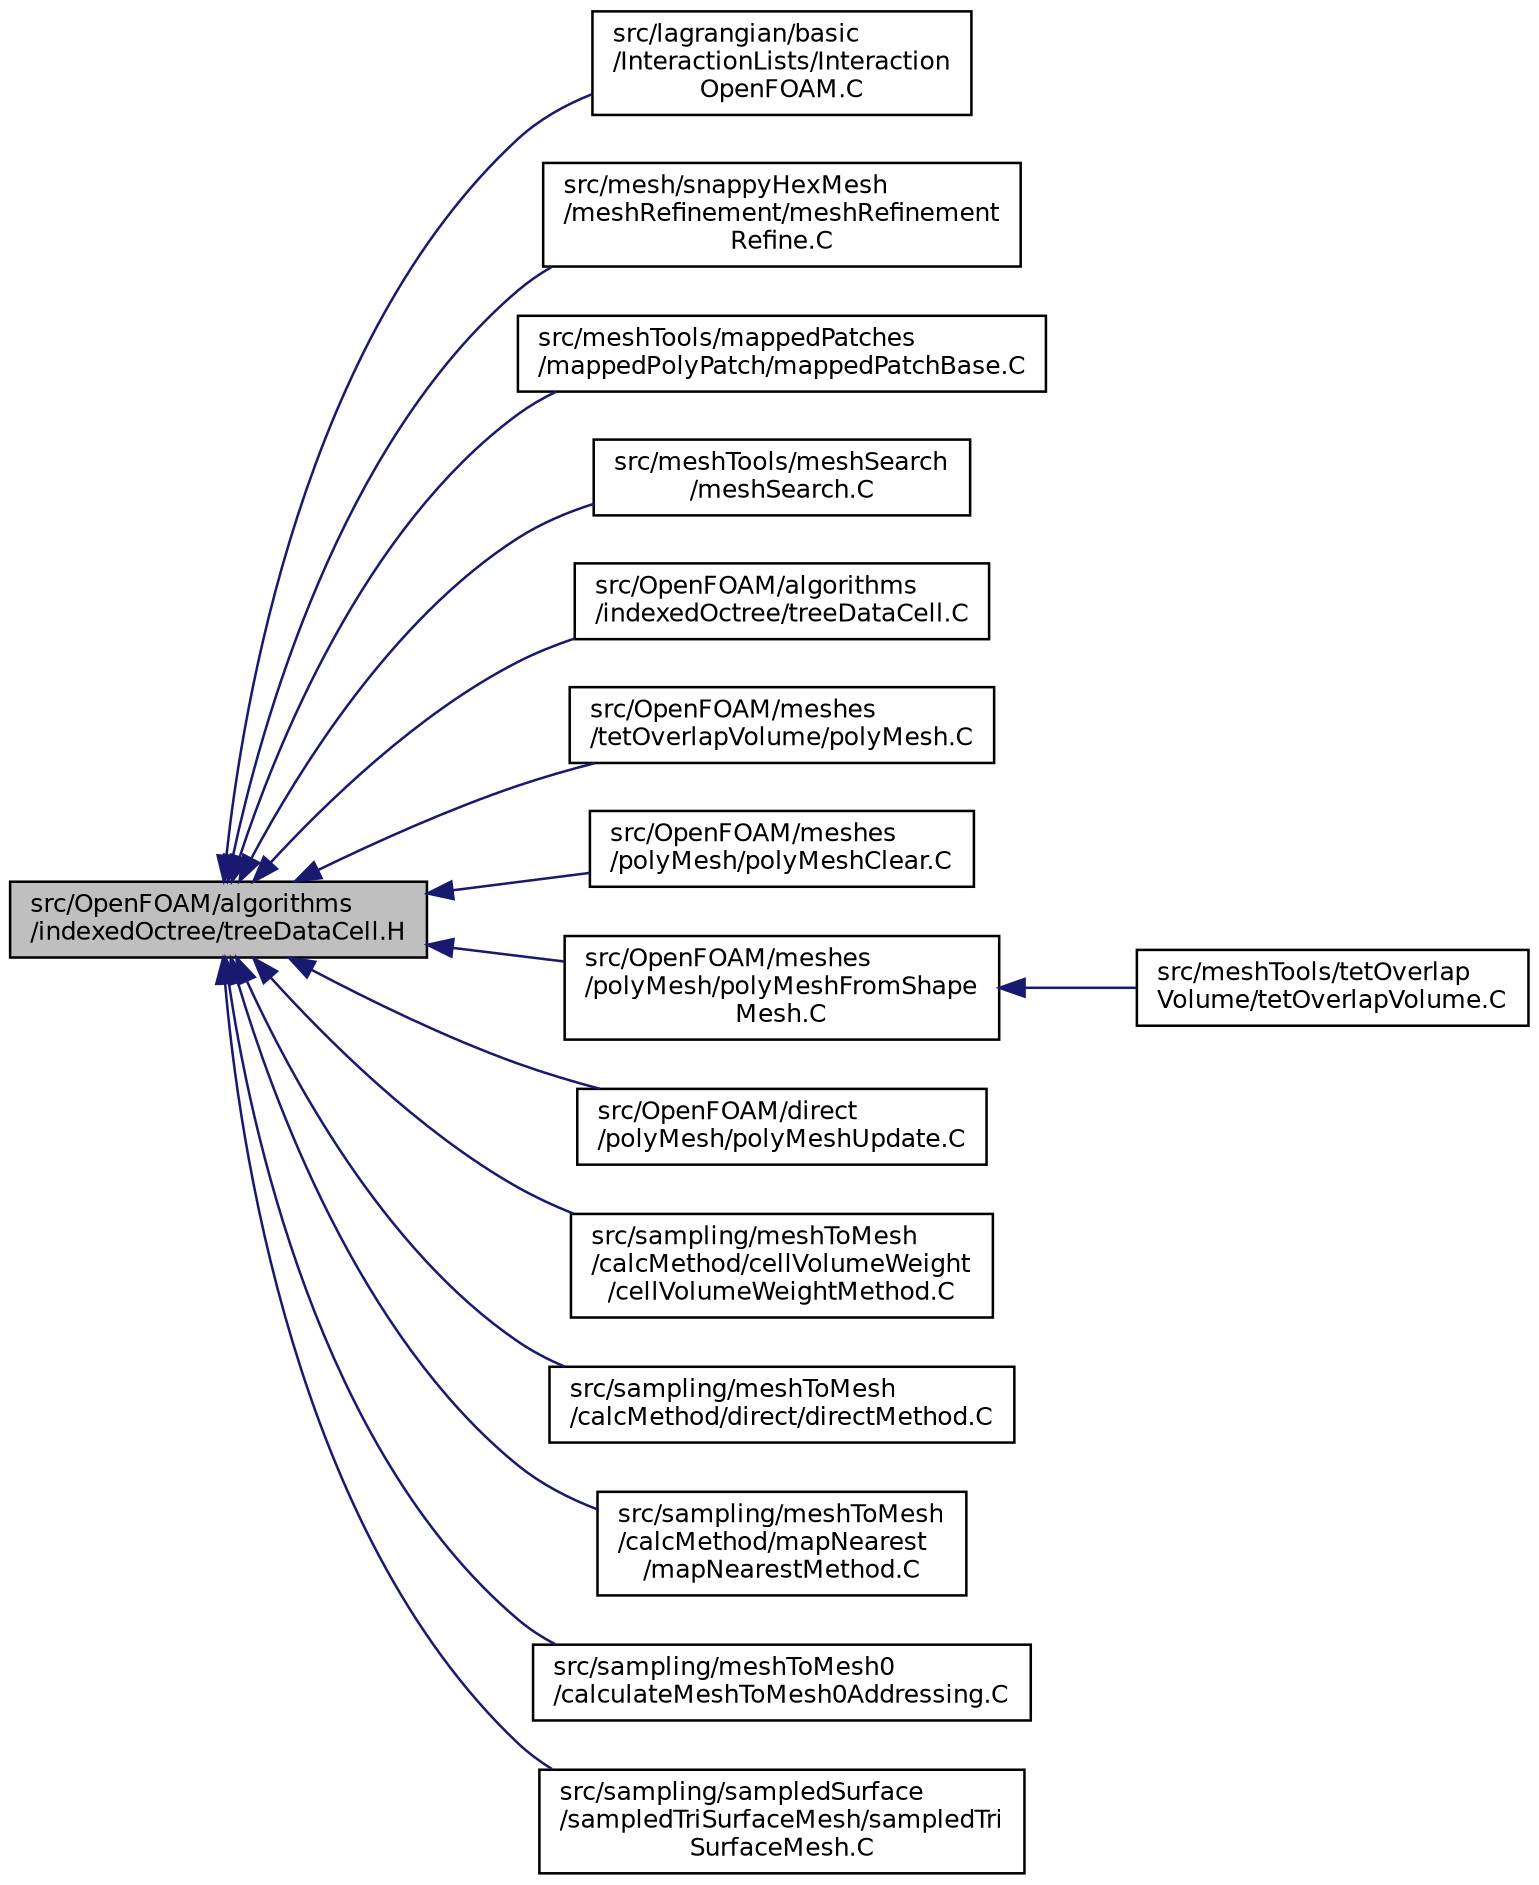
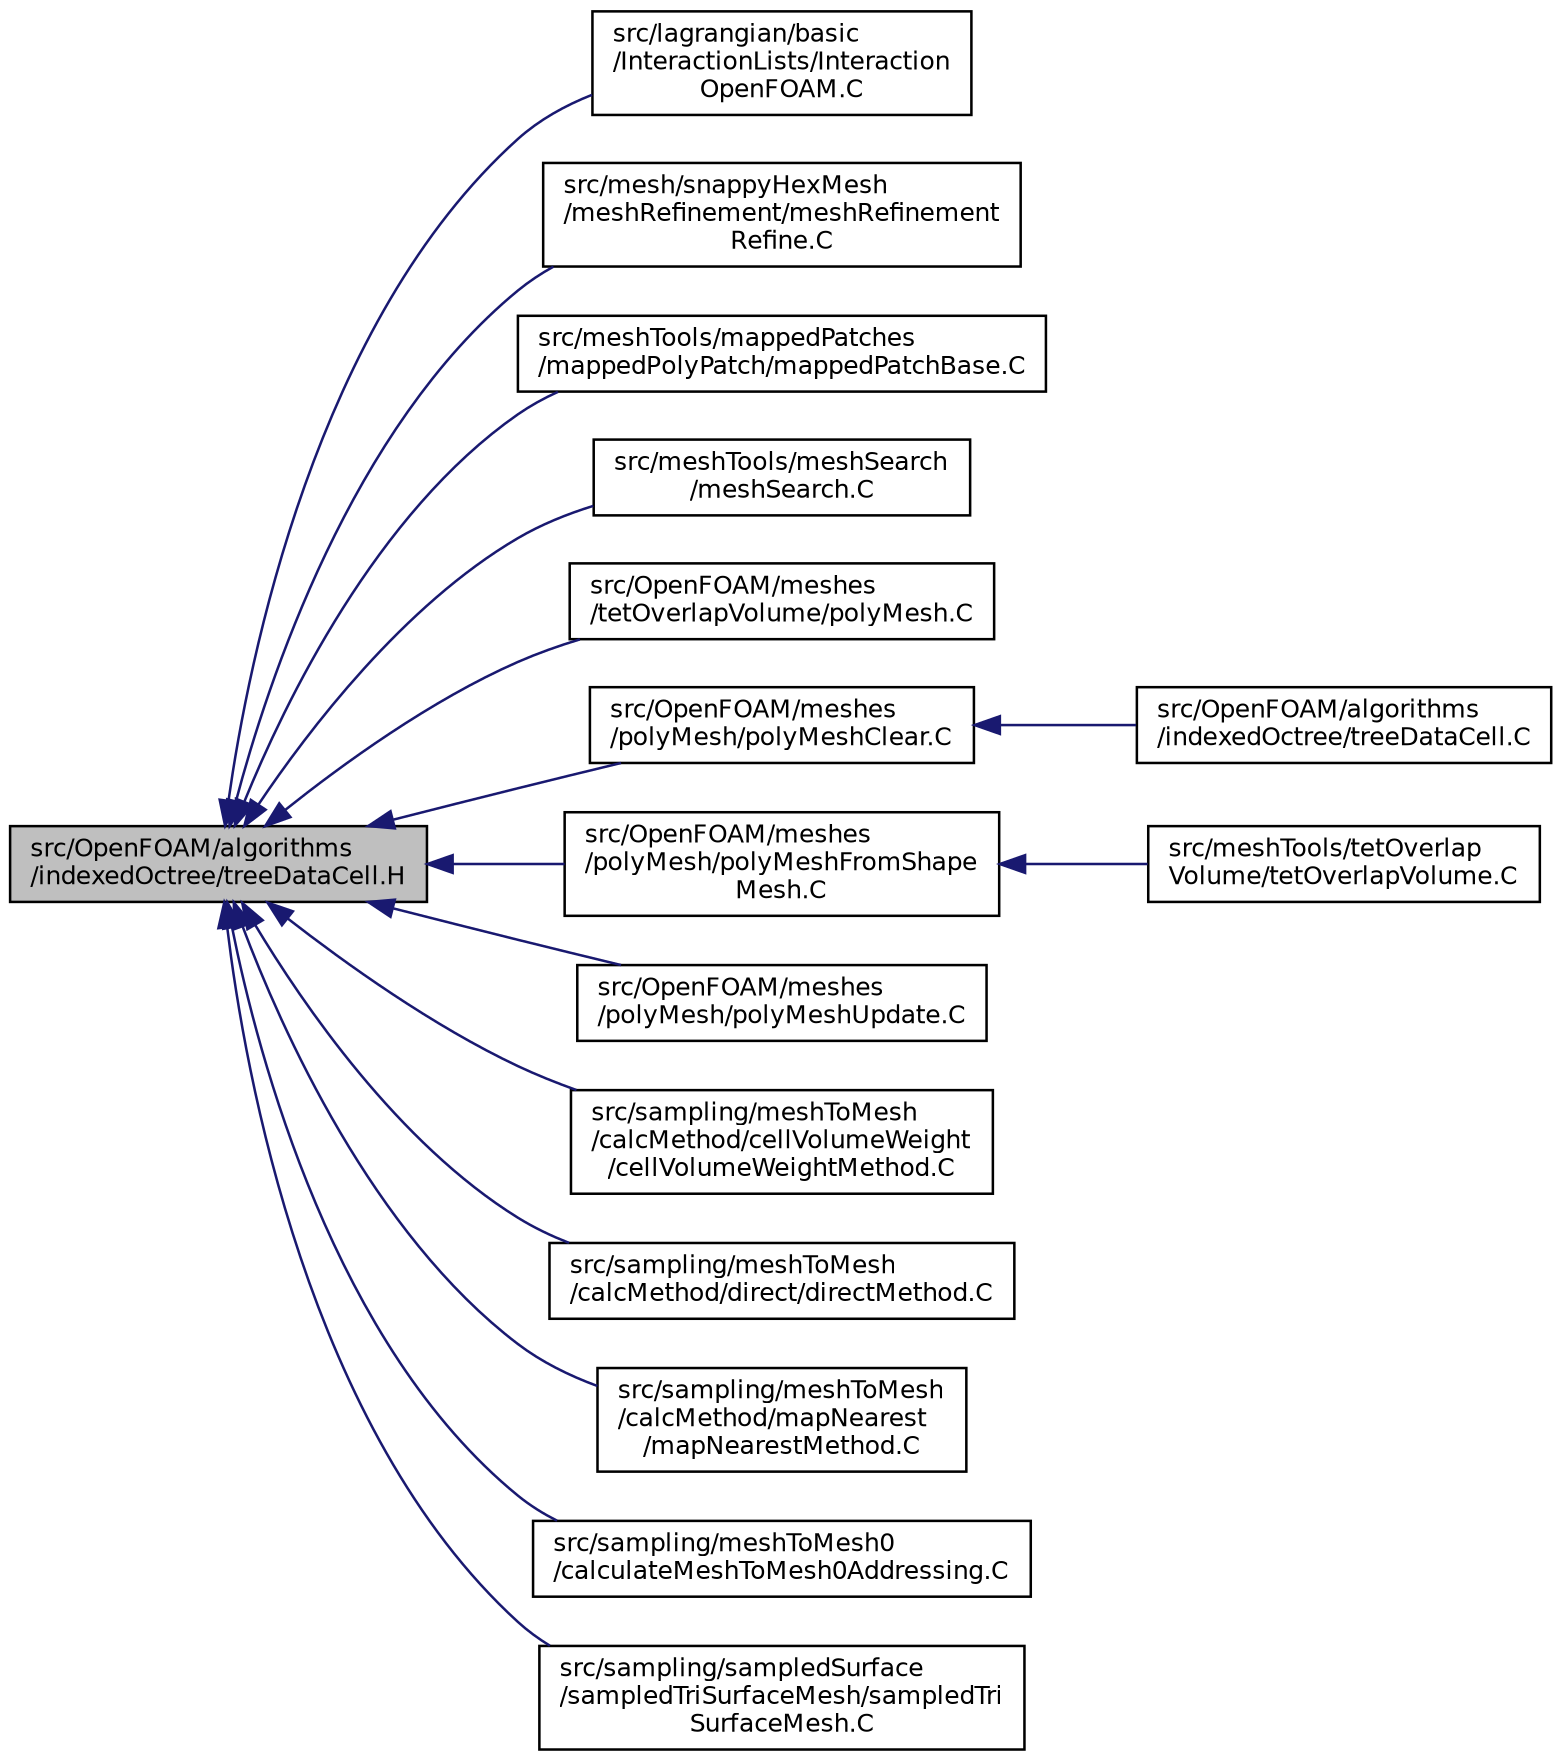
edge "src/OpenFOAM/algorithms /indexedOctree/treeDataCell.C" -> "src/OpenFOAM/algorithms /indexedOctree/treeDataCell.H": now "src/OpenFOAM/algorithms /indexedOctree/treeDataCell.C" -> "src/OpenFOAM/meshes /polyMesh/polyMeshClear.C"
node "src/OpenFOAM/direct /polyMesh/polyMeshUpdate.C": label "src/OpenFOAM/direct /polyMesh/polyMeshUpdate.C" -> "src/OpenFOAM/meshes /polyMesh/polyMeshUpdate.C"
